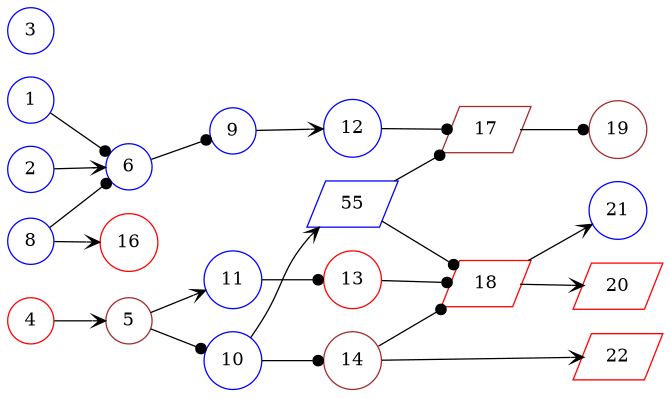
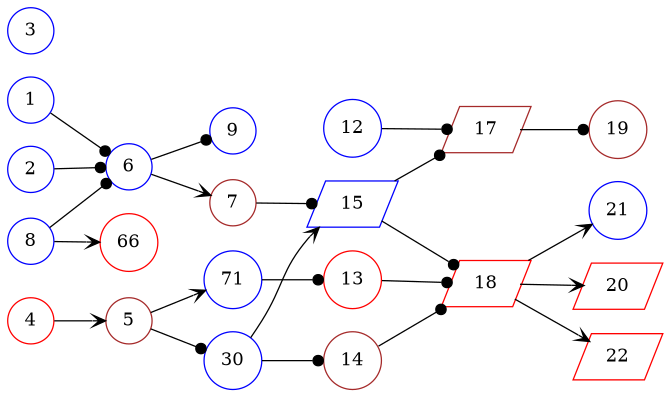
edge "9" -> "12": removed
edge "2" -> "6": arrowhead vee -> dot
node "7": added
node "55": label "55" -> "15"
node "16": label "16" -> "66"
node "11": label "11" -> "71"
edge "14" -> "22": now "18" -> "22"
node "10": label "10" -> "30"
